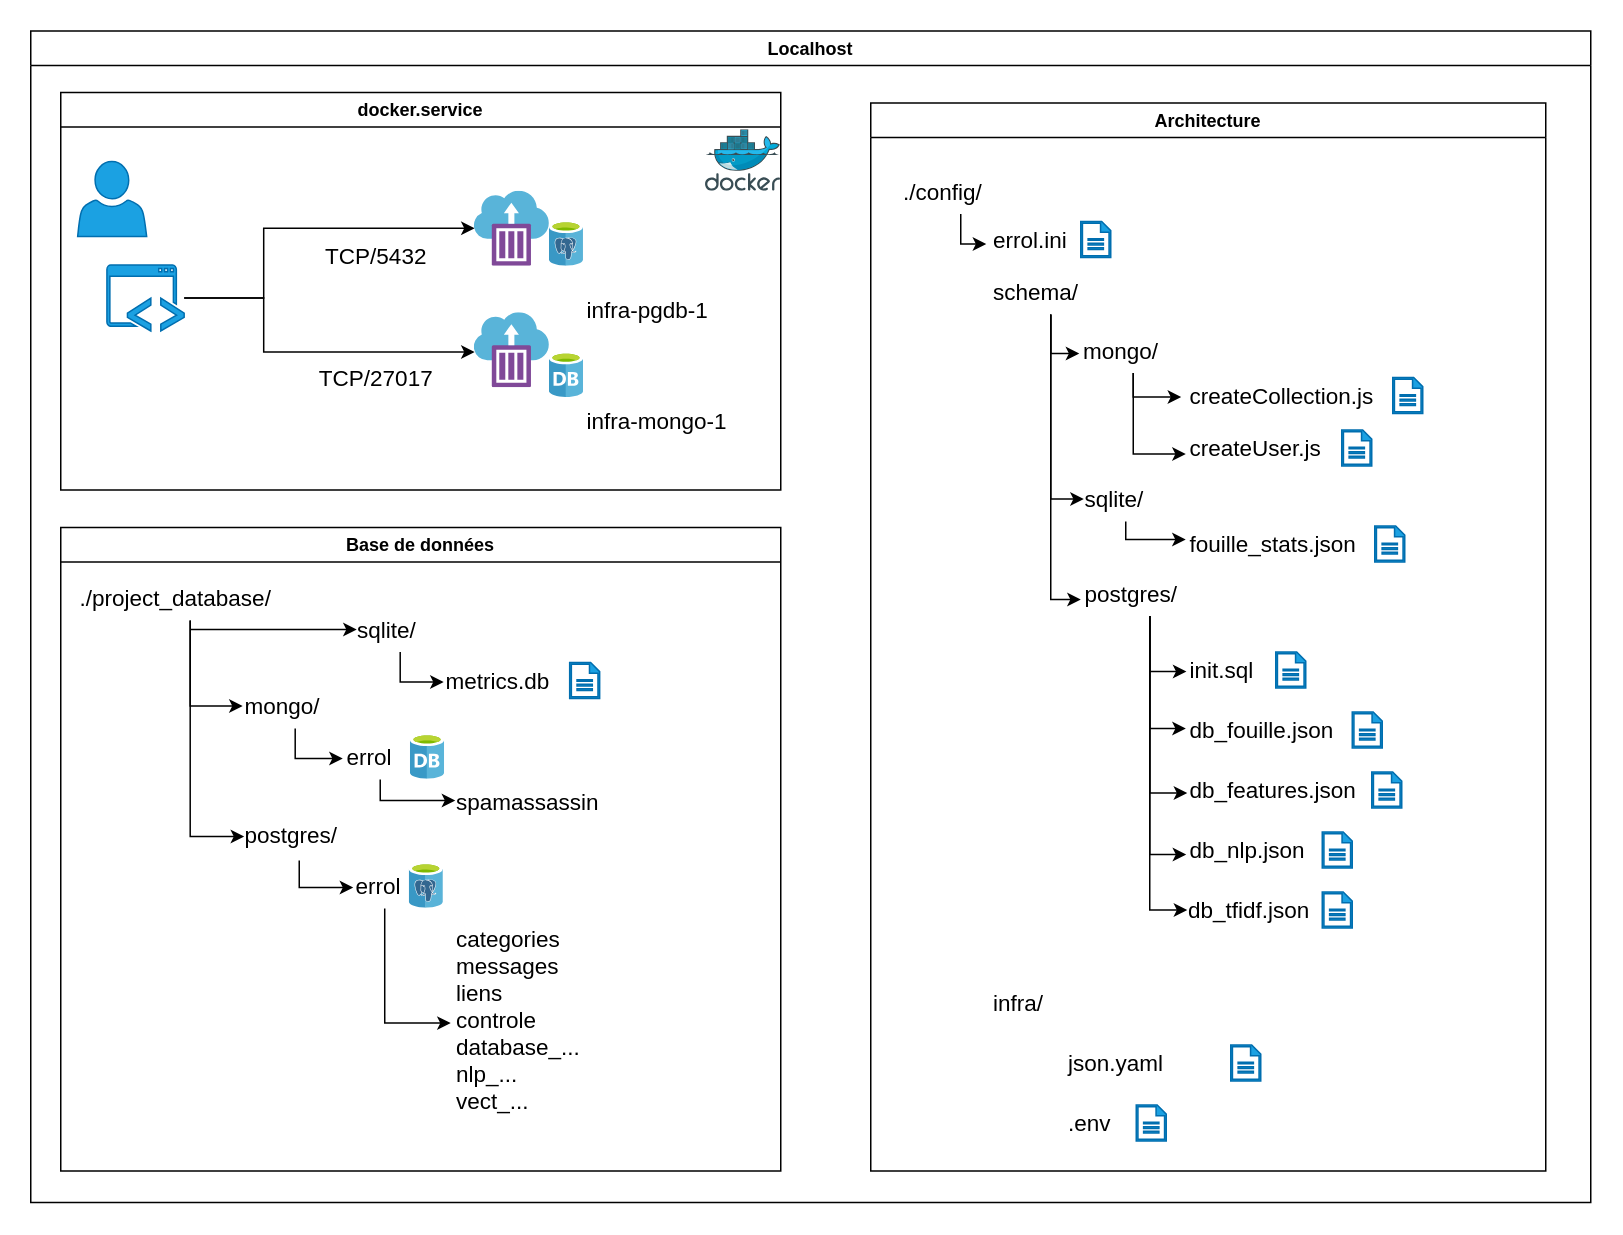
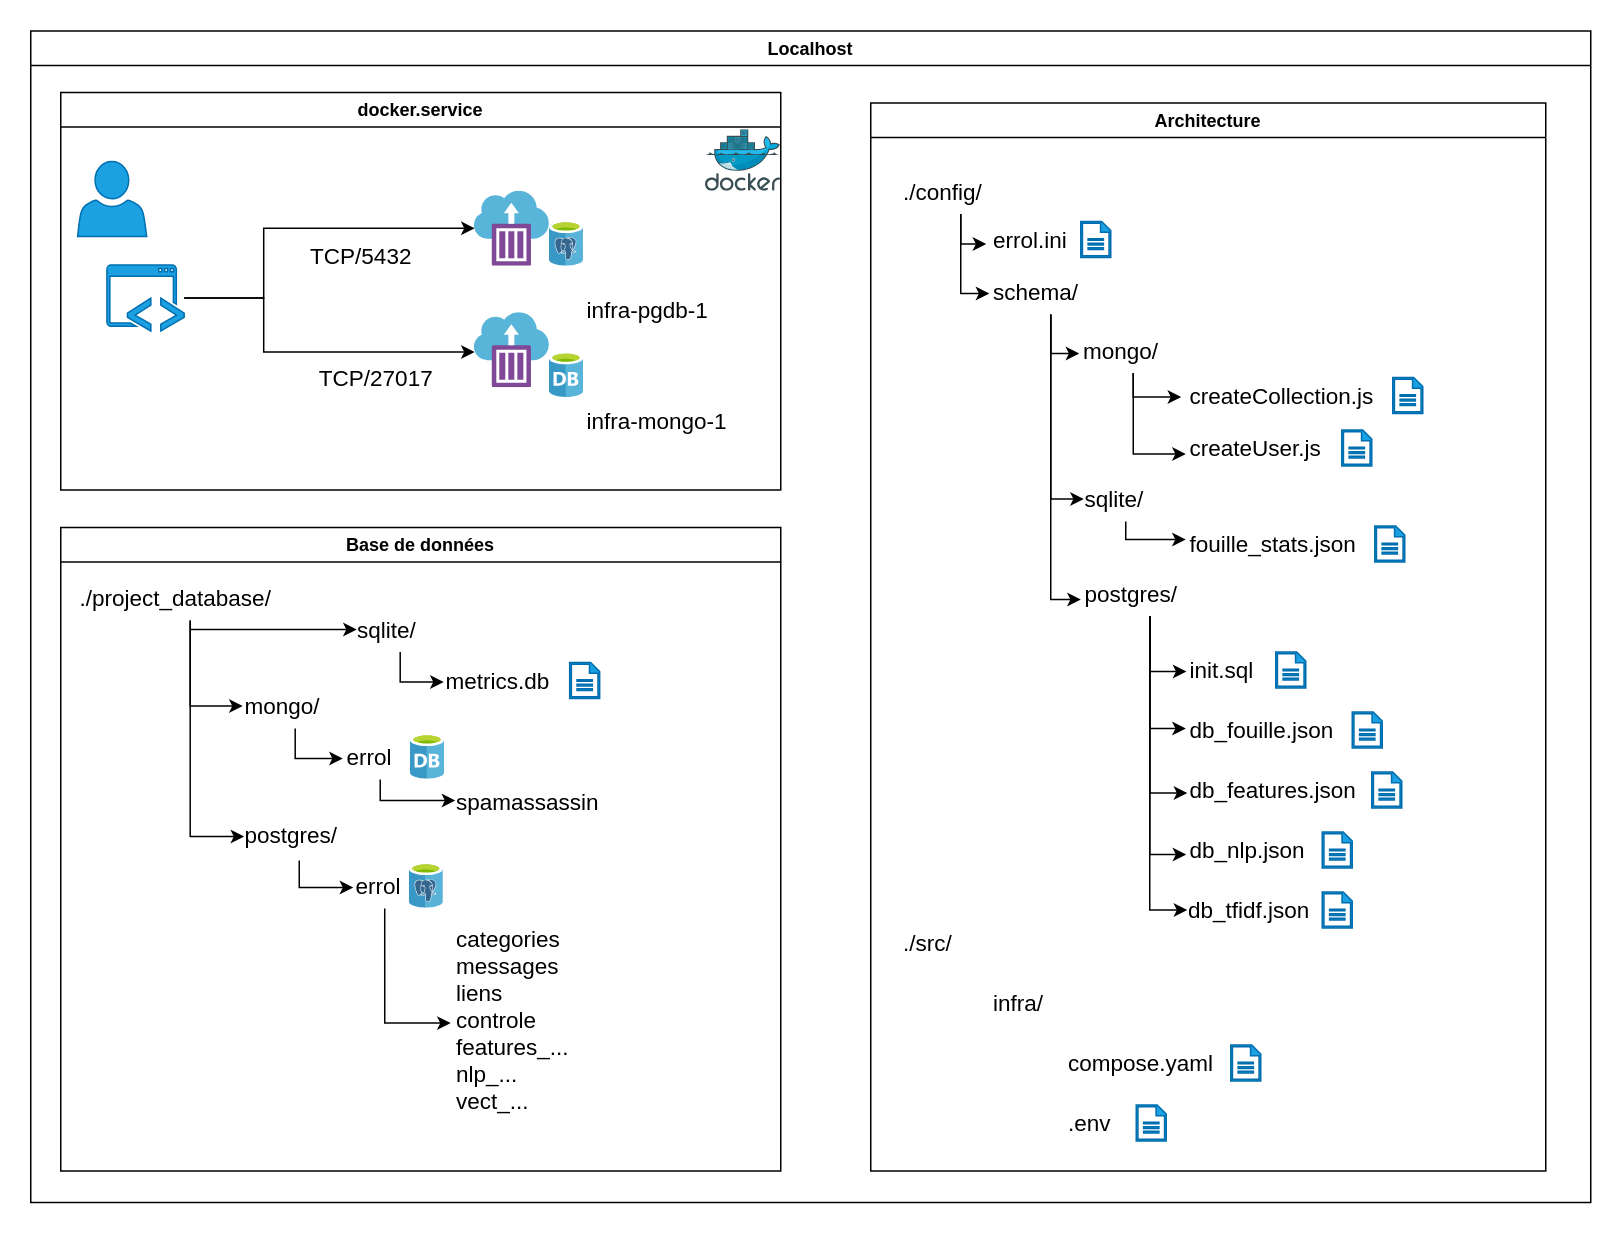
node "TCP/5432": moved (376, 256) -> (361, 256)
edge "./config/" -> "schema/": added
node "./src/": added
node "categories messages liens controle database_... nlp_... vect_...": label "categories messages liens controle database_... nlp_... vect_..." -> "categories messages liens controle features_... nlp_... vect_..."
node "json.yaml": label "json.yaml" -> "compose.yaml"
